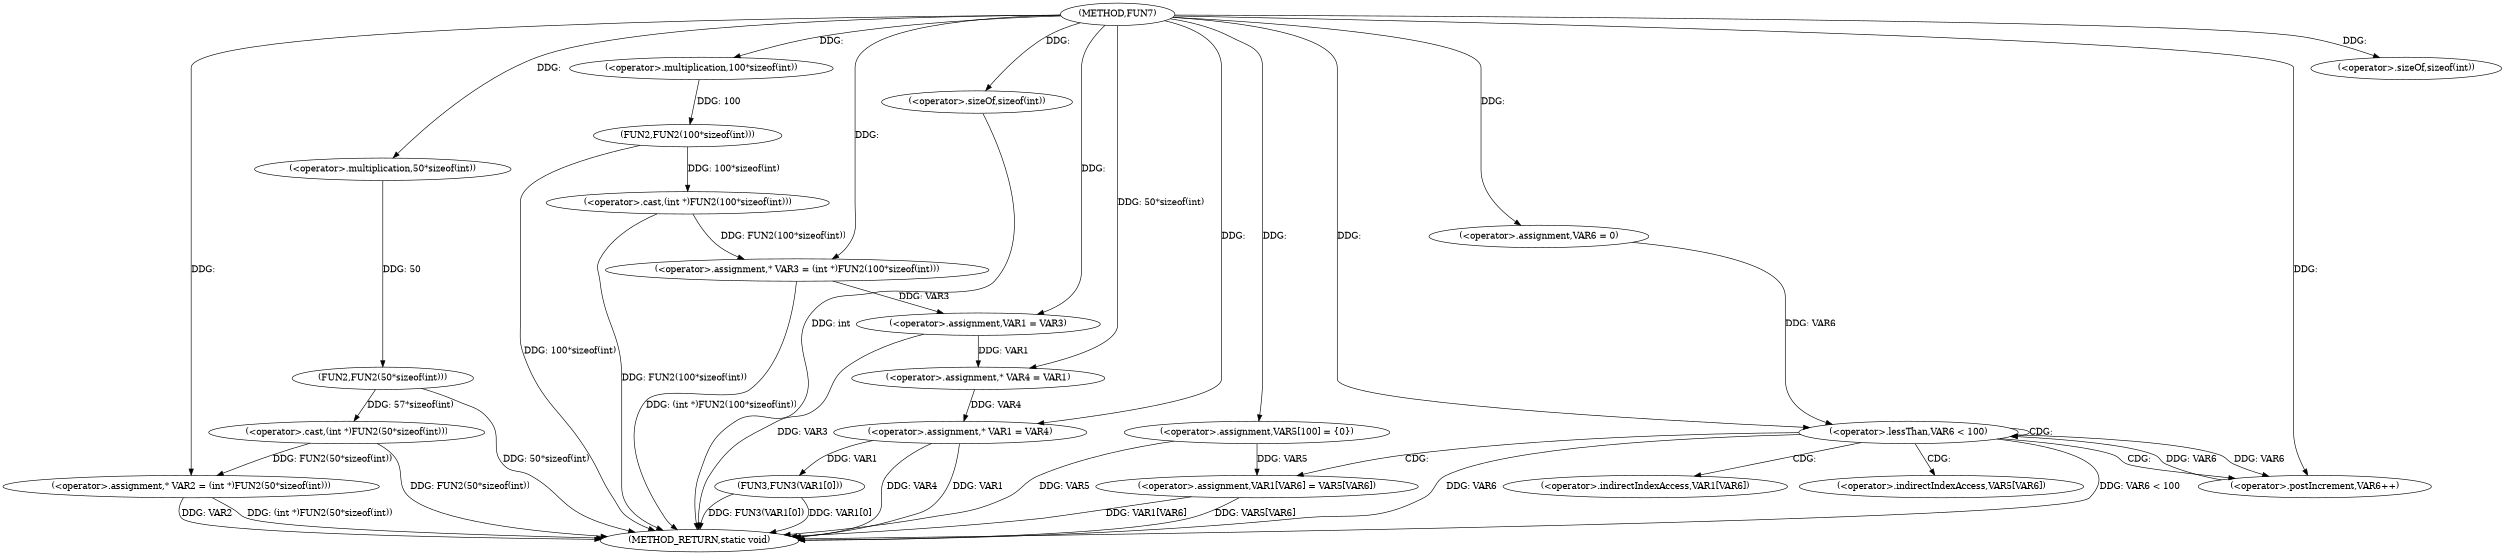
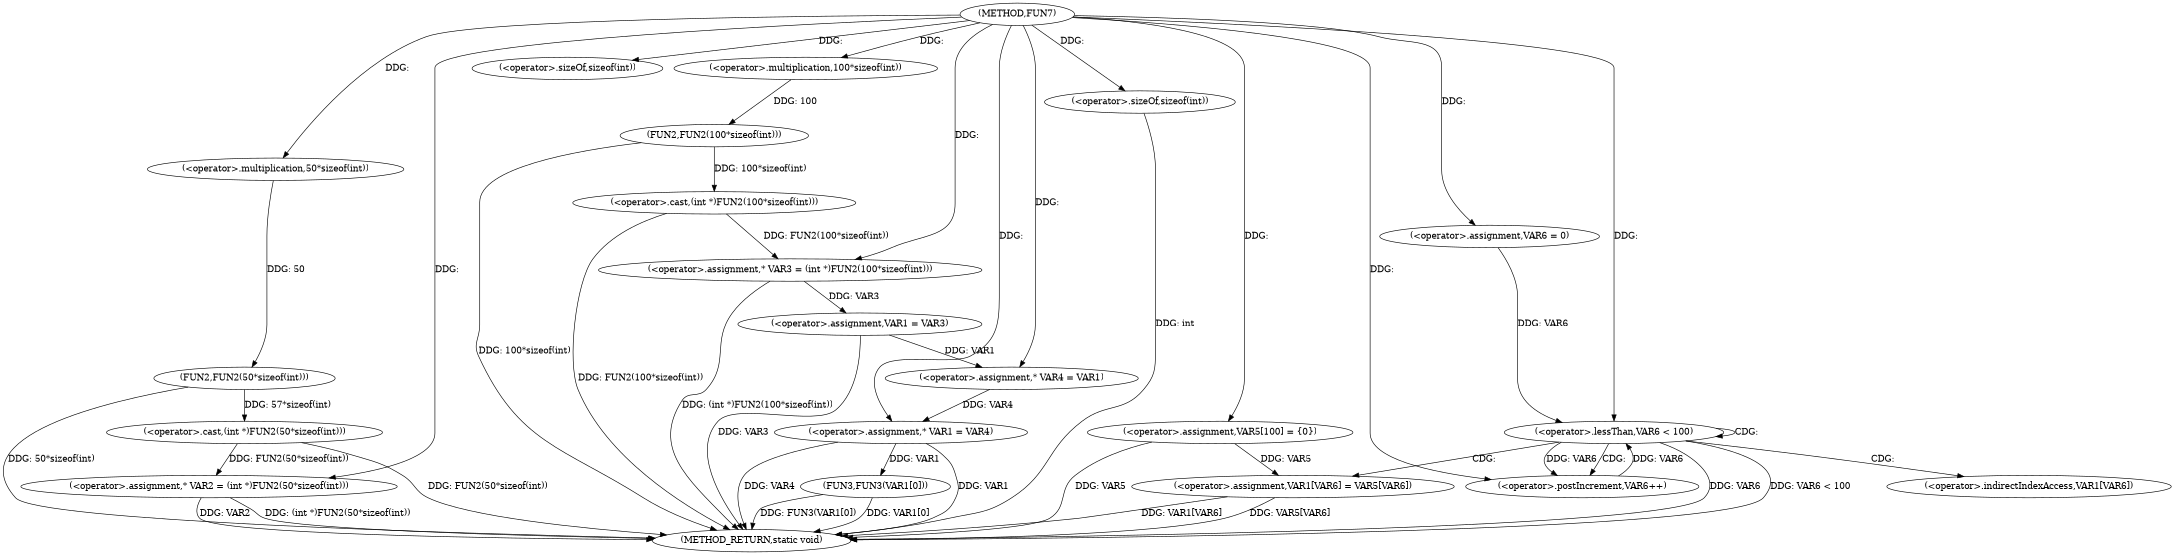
edge "(METHOD,FUN7)" -> "(<operator>.assignment,VAR1 = VAR3)": removed, label "DDG:"
edge "(METHOD,FUN7)" -> "(<operator>.assignment,* VAR4 = VAR1)": label "DDG: 50*sizeof(int)" -> "DDG: "
node "(<operator>.indirectIndexAccess,VAR5[VAR6])": removed
